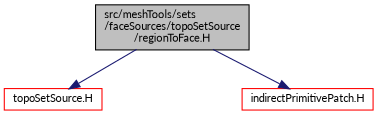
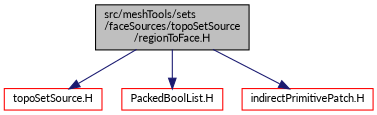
node "PackedBoolList.H": added
